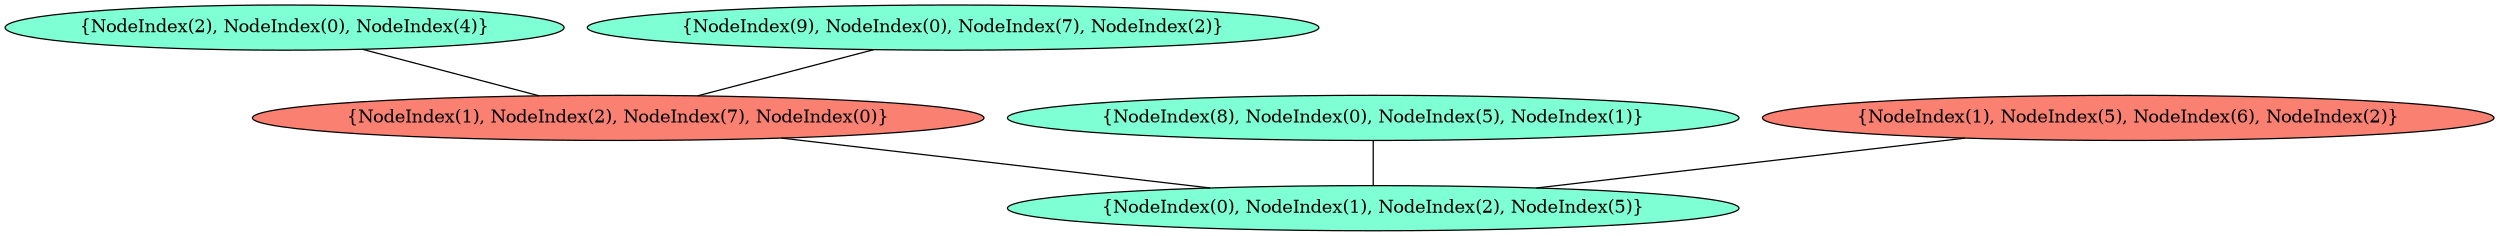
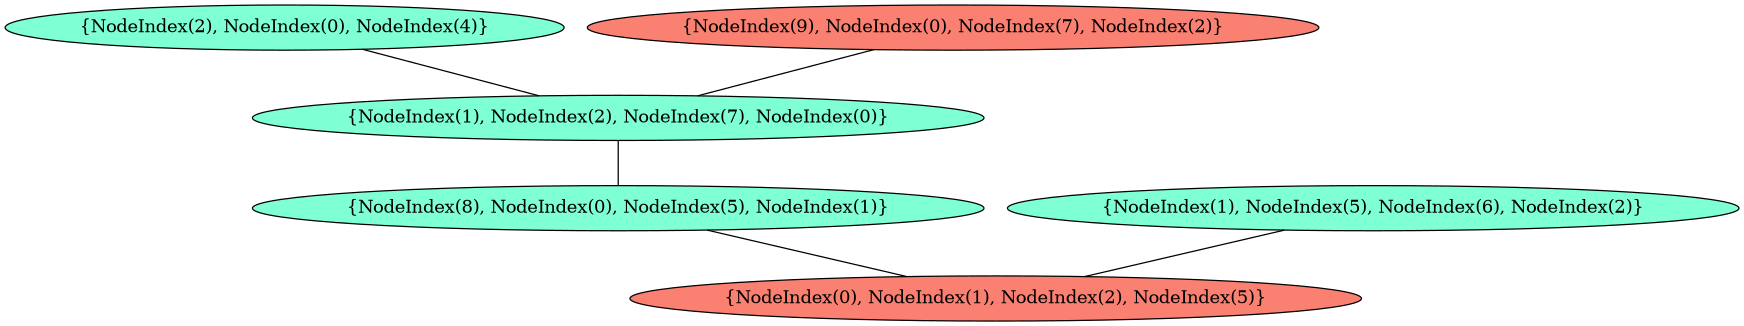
node "{NodeIndex(9), NodeIndex(0), NodeIndex(7), NodeIndex(2)}": fillcolor aquamarine -> salmon
node "{NodeIndex(1), NodeIndex(2), NodeIndex(7), NodeIndex(0)}": fillcolor salmon -> aquamarine
node "{NodeIndex(1), NodeIndex(5), NodeIndex(6), NodeIndex(2)}": fillcolor salmon -> aquamarine
edge "{NodeIndex(1), NodeIndex(2), NodeIndex(7), NodeIndex(0)}" -- "{NodeIndex(0), NodeIndex(1), NodeIndex(2), NodeIndex(5)}": now "{NodeIndex(1), NodeIndex(2), NodeIndex(7), NodeIndex(0)}" -- "{NodeIndex(8), NodeIndex(0), NodeIndex(5), NodeIndex(1)}"
node "{NodeIndex(0), NodeIndex(1), NodeIndex(2), NodeIndex(5)}": fillcolor aquamarine -> salmon
